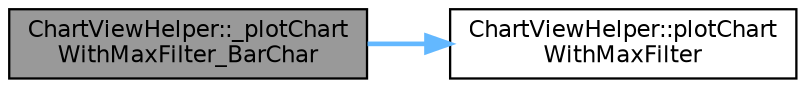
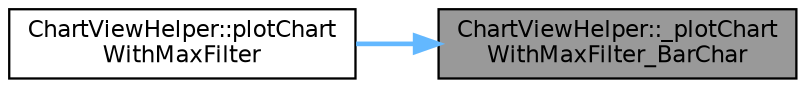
edge "ChartViewHelper::_plotChart WithMaxFilter_BarChar" -> "ChartViewHelper::plotChart WithMaxFilter": reversed
